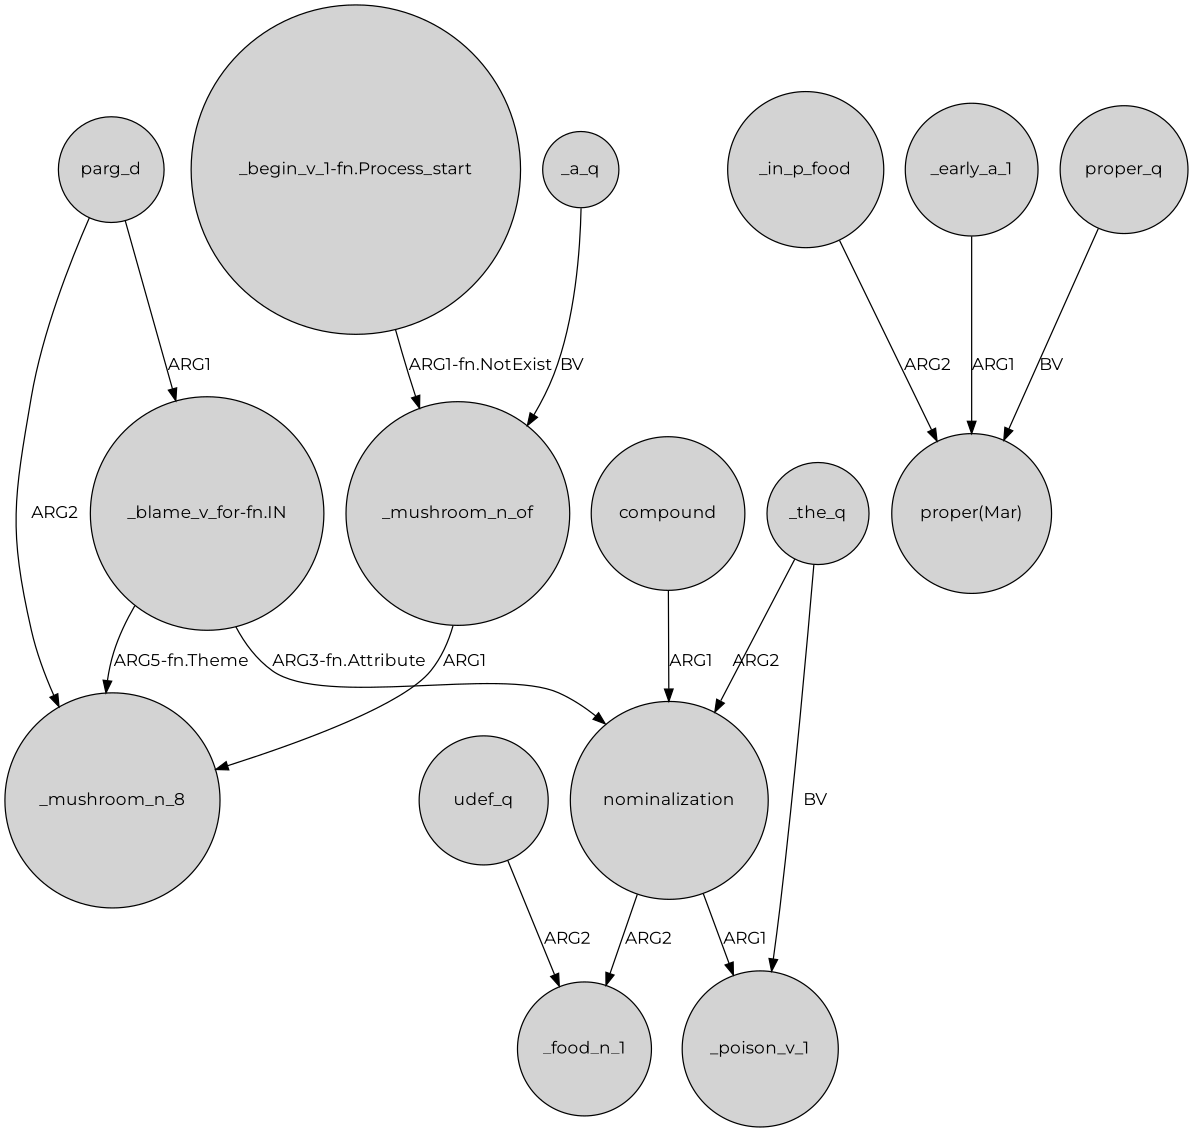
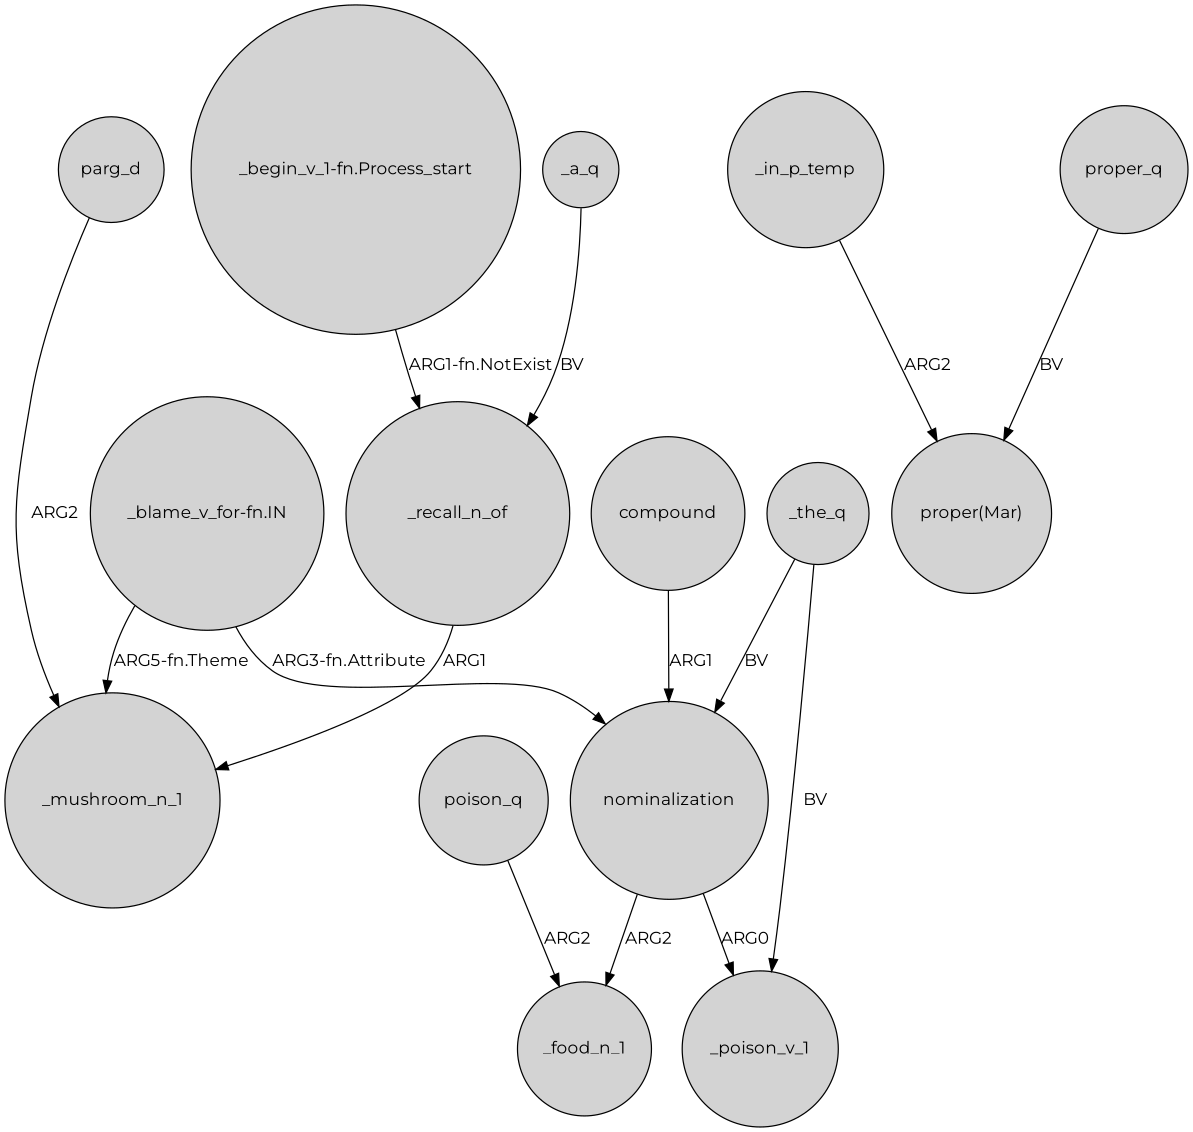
node "_in_p_food": label "_in_p_food" -> "_in_p_temp"
node "_early_a_1": removed
edge "parg_d" -> "_blame_v_for-fn.IN": removed, label "ARG1"
node "_mushroom_n_of": label "_mushroom_n_of" -> "_recall_n_of"
edge "_the_q" -> "nominalization": label "ARG2" -> "BV"
node "_mushroom_n_8": label "_mushroom_n_8" -> "_mushroom_n_1"
node "udef_q": label "udef_q" -> "poison_q"
edge "nominalization" -> "_poison_v_1": label "ARG1" -> "ARG0"
